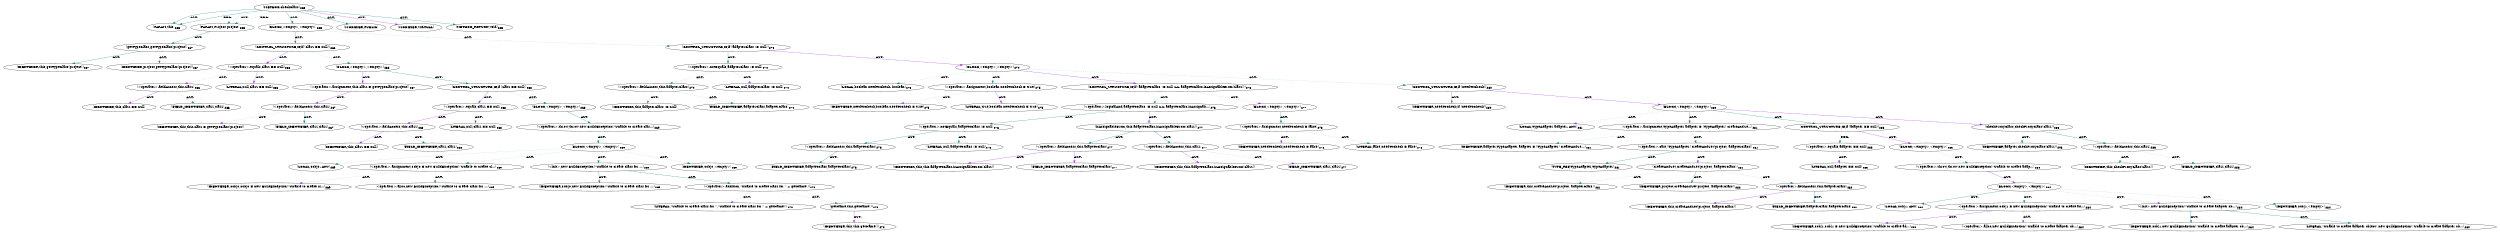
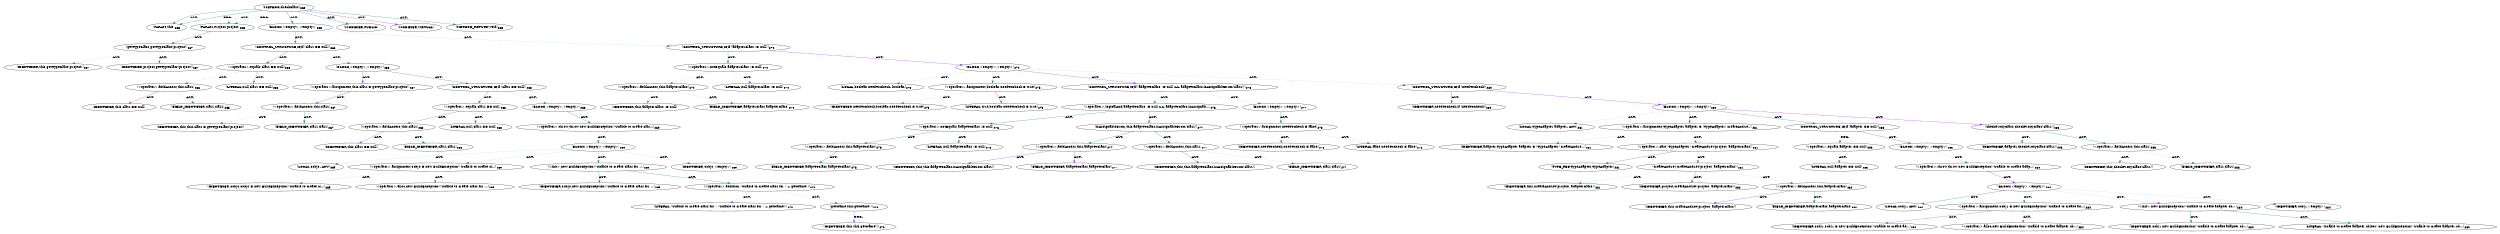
edge "(getTypeClass,getTypeClass(project))" -> "(IDENTIFIER,this,getTypeClass(project))": style solid -> dotted
edge "(getName,this.getName())" -> "(IDENTIFIER,this,this.getName())": label "AST: " -> "DDG: "
